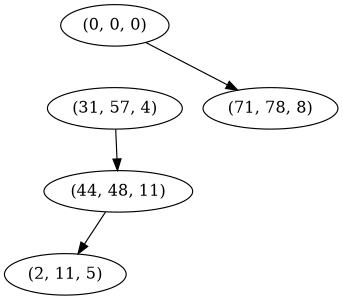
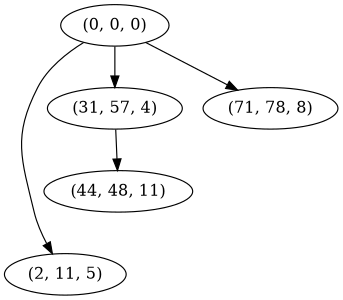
edge "(0, 0, 0)" -> "(31, 57, 4)": added
edge "(44, 48, 11)" -> "(2, 11, 5)": now "(0, 0, 0)" -> "(2, 11, 5)"
